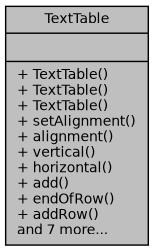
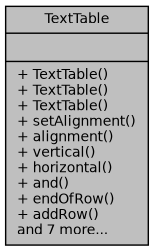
node "TextTable": text "+ add()" -> "+ and()"
